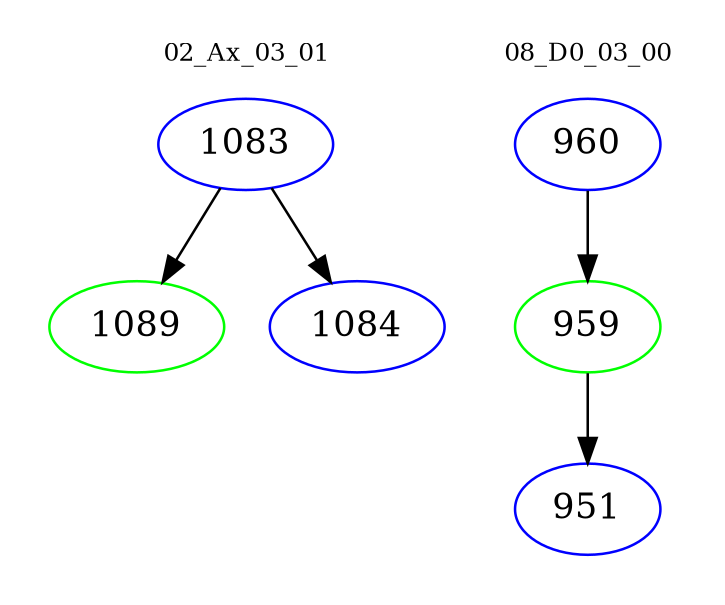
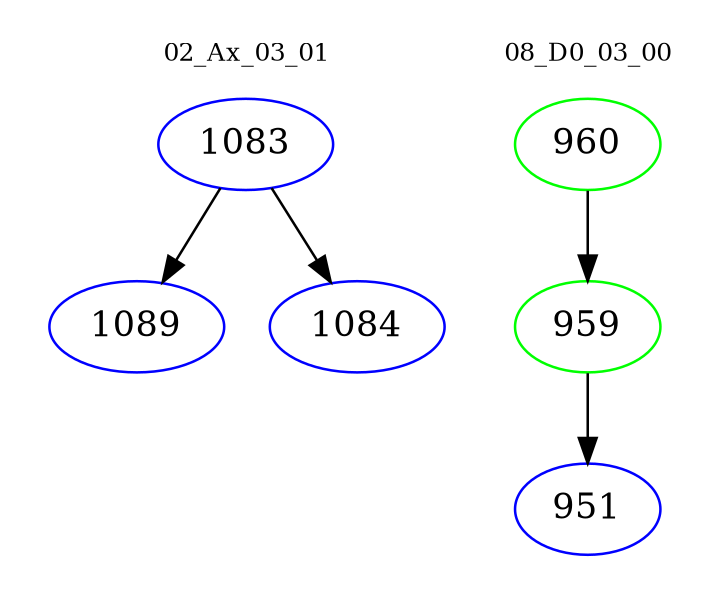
node "960": color blue -> green
node "1089": color green -> blue
